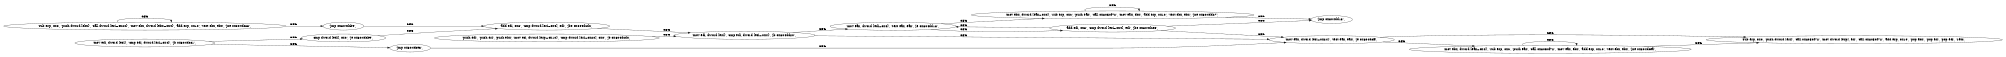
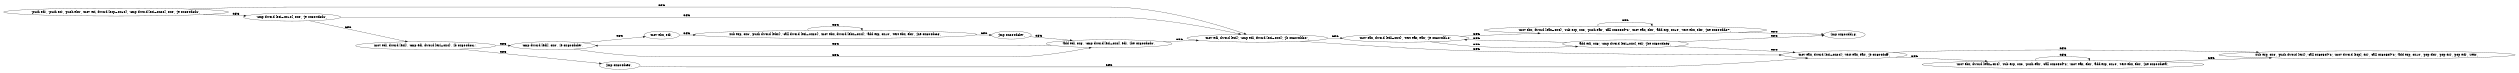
node "'cmp dword [esi+0x10], 0x0', 'je 0x804dcdc',": added
node "'jmp 0x804dcb9',": label "'jmp 0x804dcb9'," -> "'jmp 0x204dcb9',"
node "'mov ebx, edi',": added
edge "'add edi, 0x8', 'cmp dword [esi+0x4], edi', 'jbe 0x804dcdc'," -> "'cmp dword [edi], 0x0', 'je 0x804dcb9',": added, label "CFG"
